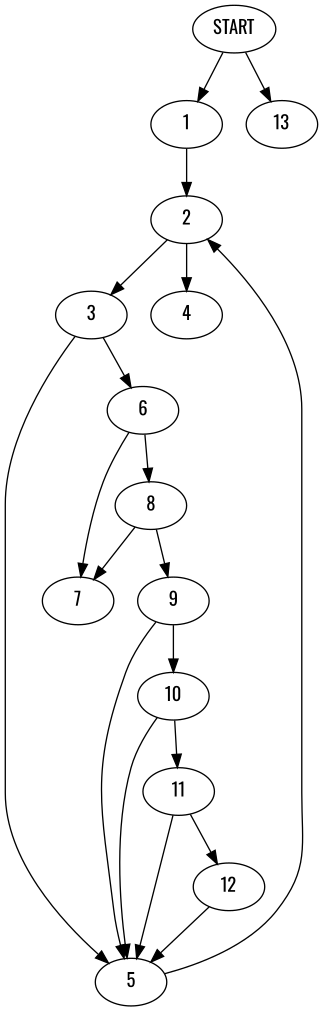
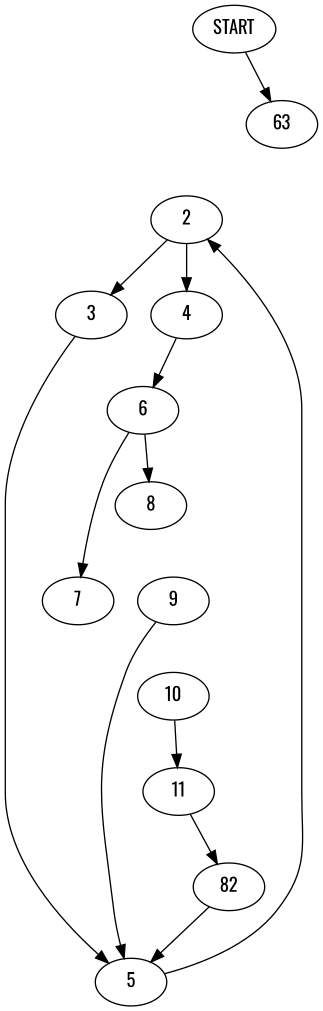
node "1": removed
node "13": label "13" -> "63"
edge "3" -> "6": now "4" -> "6"
edge "8" -> "9": removed
edge "8" -> "7": removed
edge "9" -> "10": removed
edge "10" -> "5": removed
edge "11" -> "5": removed
node "12": label "12" -> "82"
